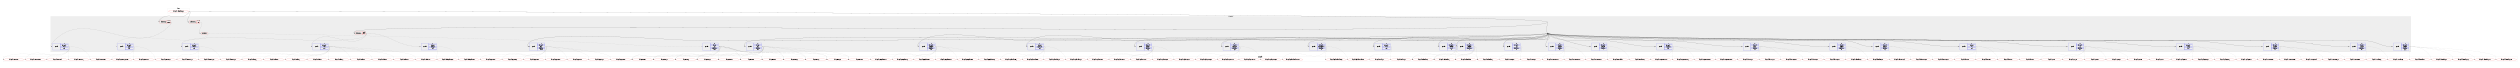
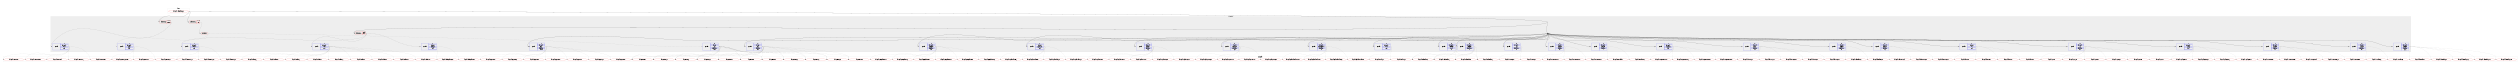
node "dev-haskell/case-insensitive-1.2.0.7": added
